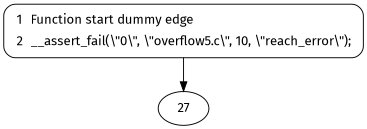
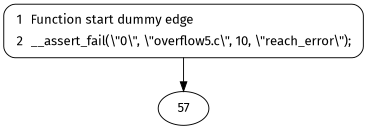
node "27": label "27" -> "57"
